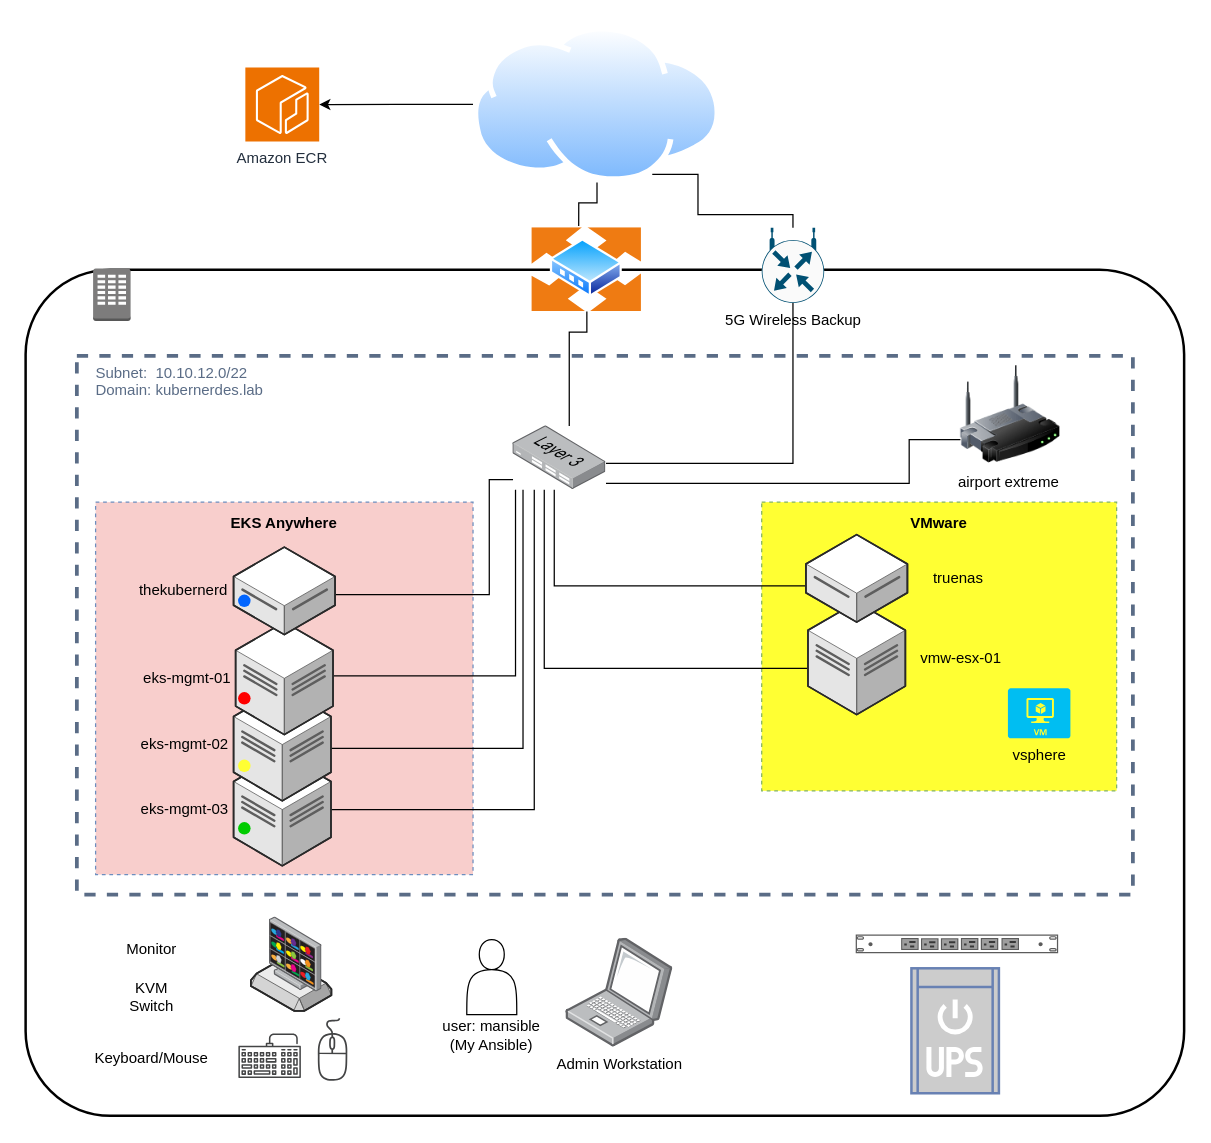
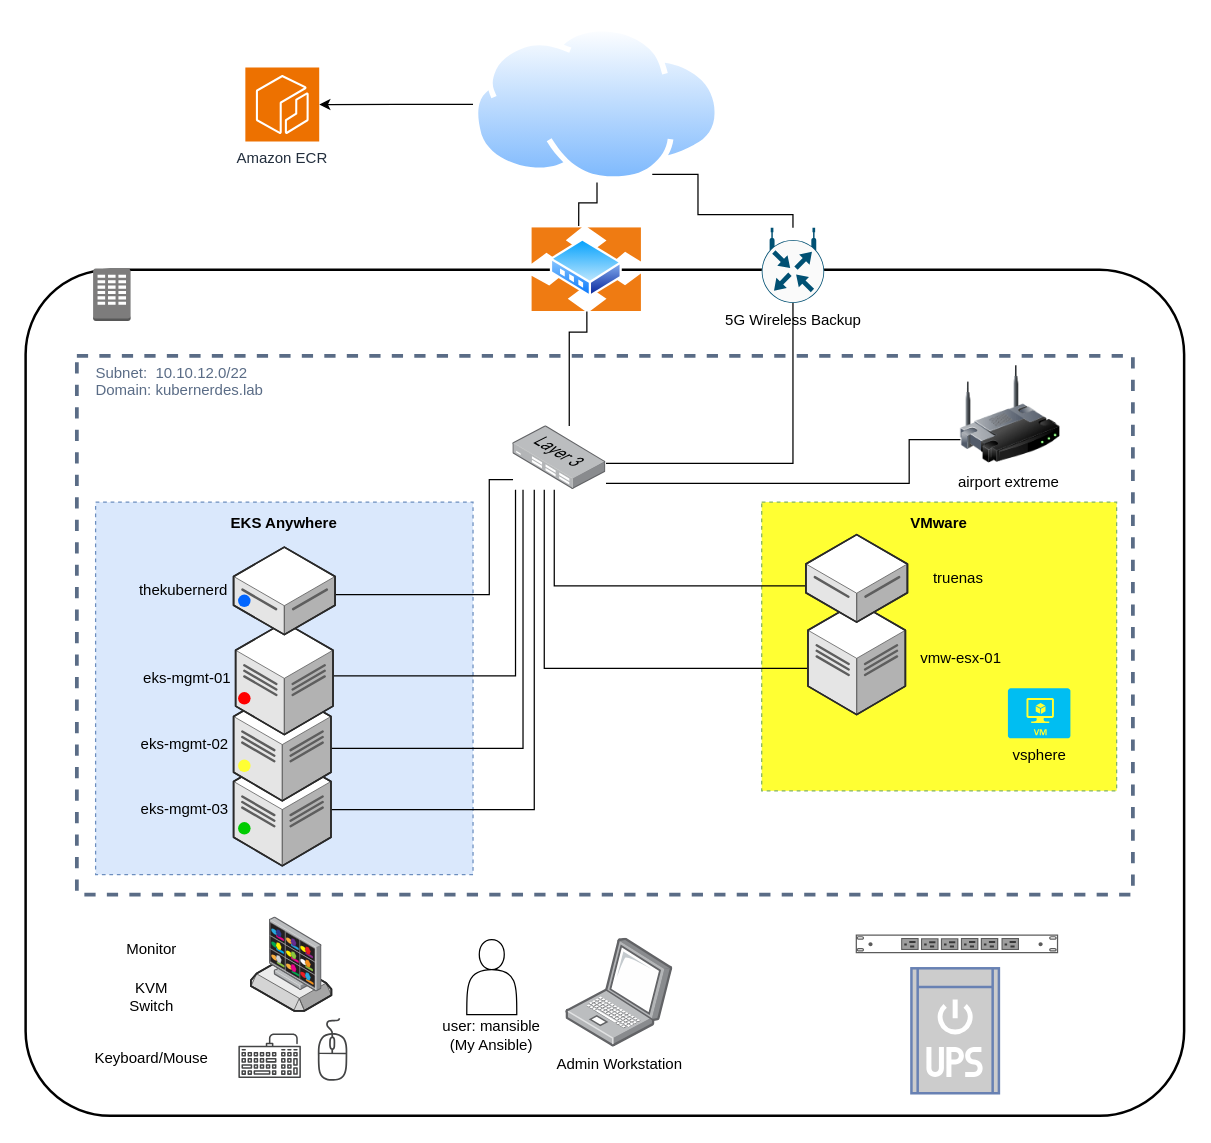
node "EKS Anywhere": fillcolor #f8cecc -> #dae8fc
